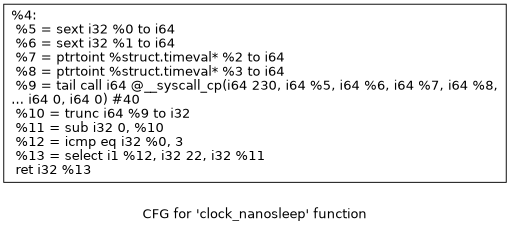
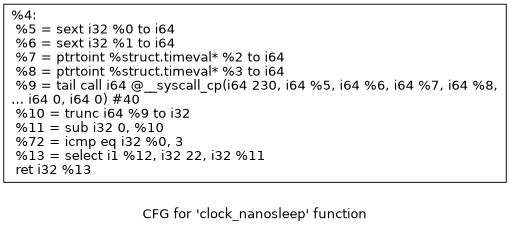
node "%4:": text "%12 = icmp eq i32 %0, 3" -> "%72 = icmp eq i32 %0, 3"
